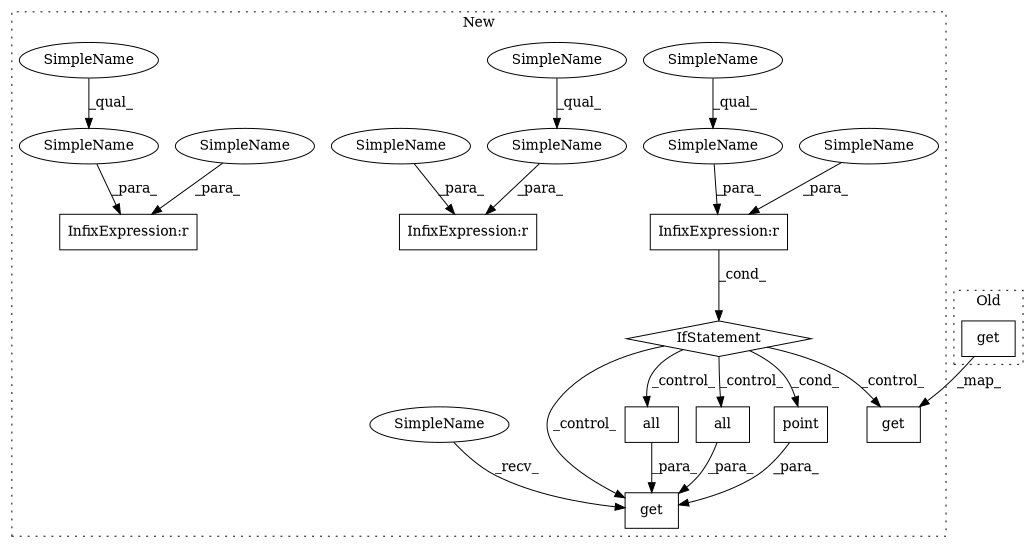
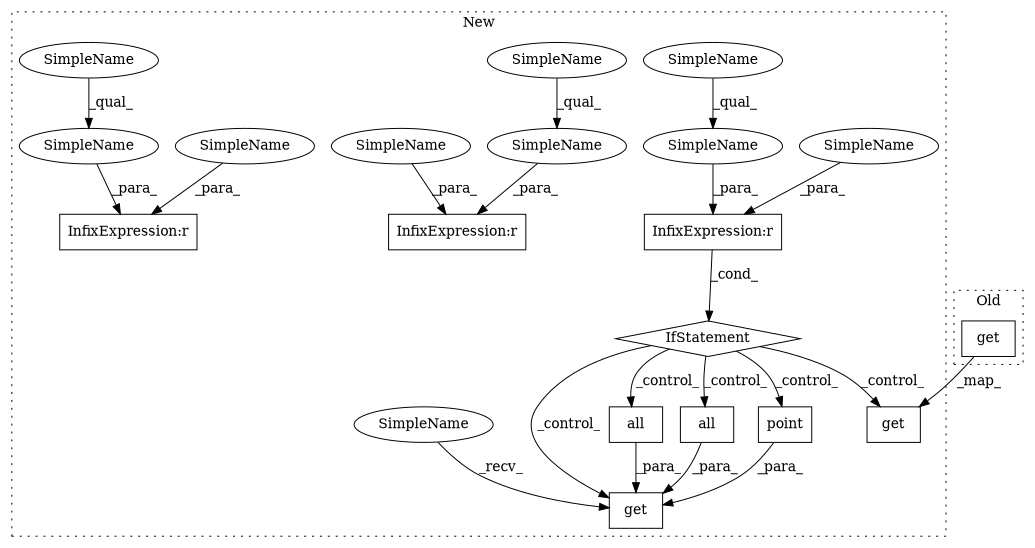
edge "IfStatement" -> "point": label "_cond_" -> "_control_"
